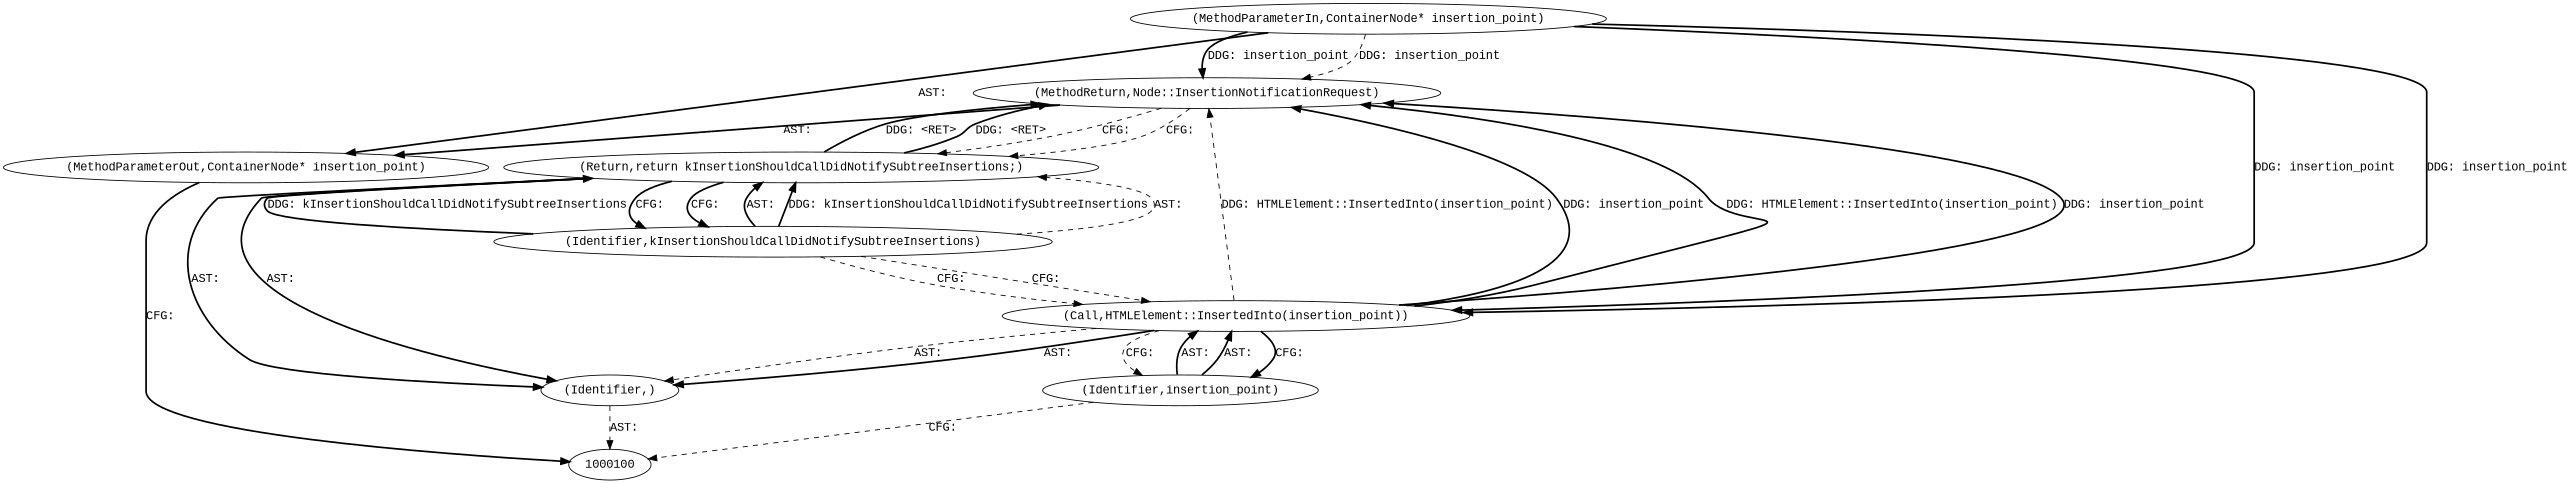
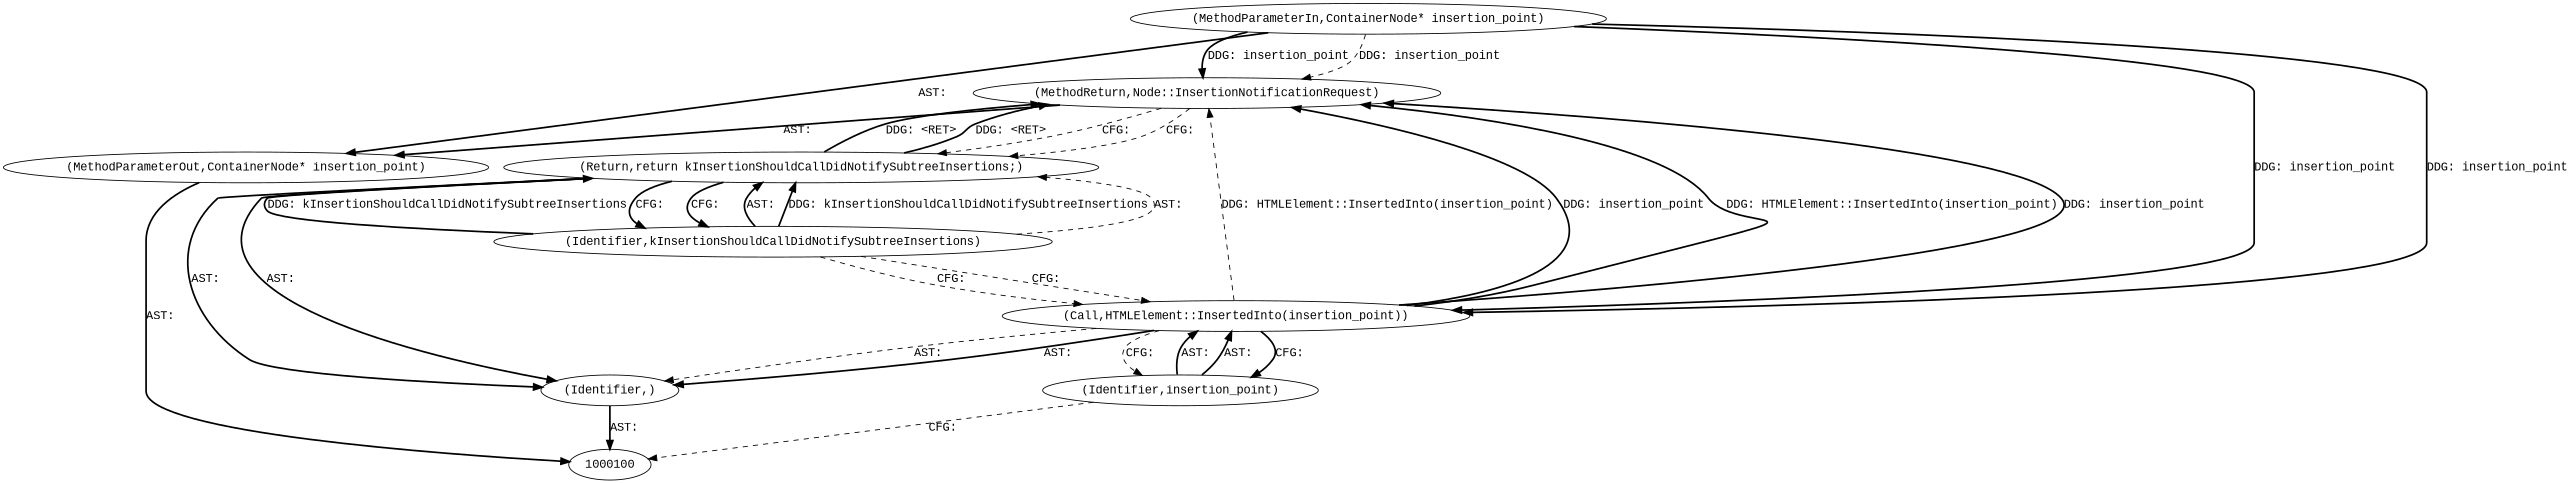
edge "(MethodParameterOut,ContainerNode* insertion_point)" -> "1000100": label "CFG: " -> "AST: "
edge "(Identifier,)" -> "1000100": style dashed -> bold
